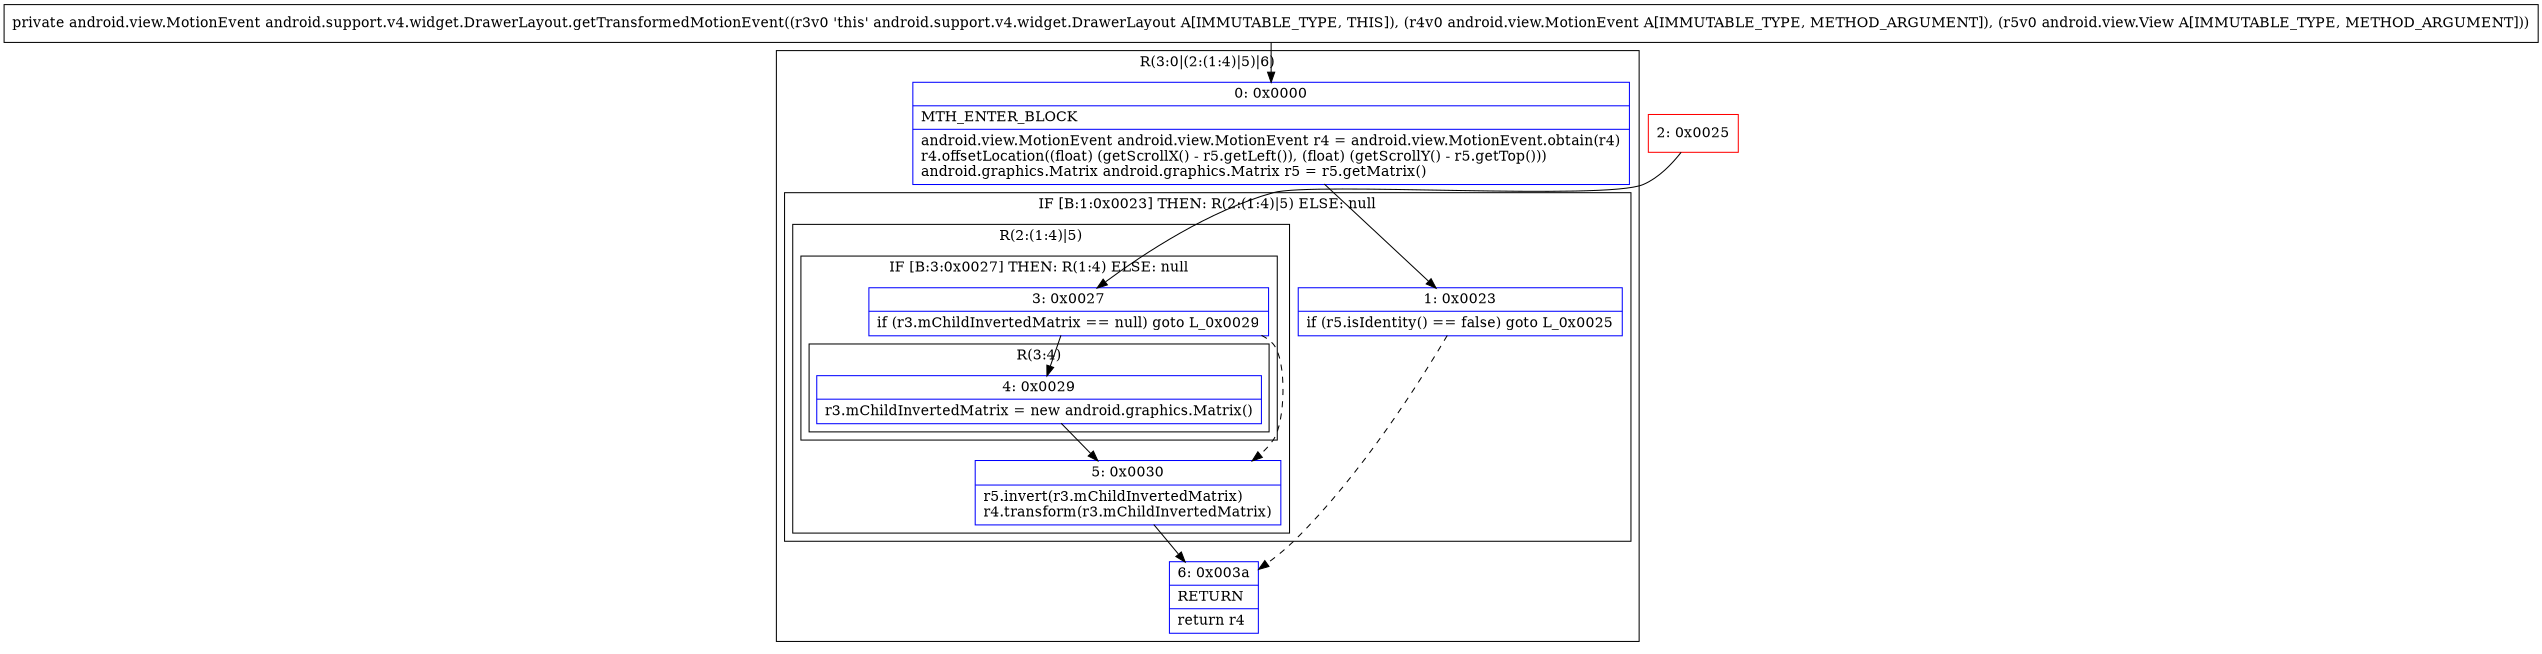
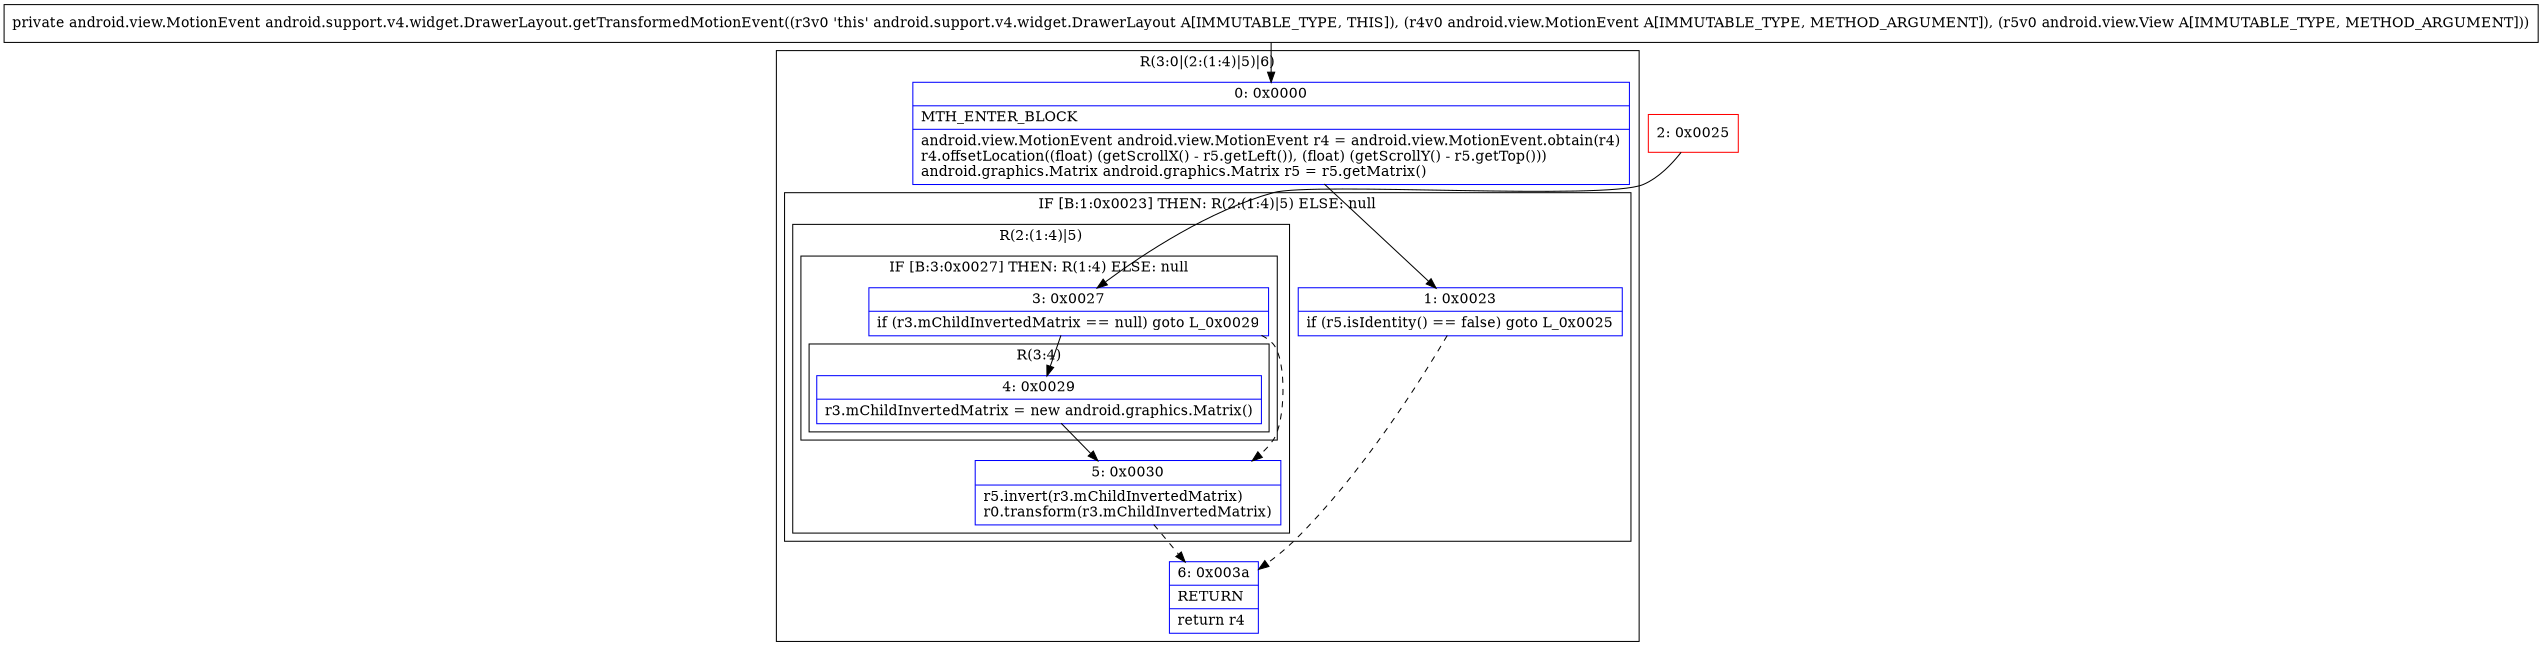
node "5: 0x0030": text "r4.transform(r3.mChildInvertedMatrix)" -> "r0.transform(r3.mChildInvertedMatrix)"
edge "5: 0x0030" -> "6: 0x003a": style solid -> dashed
